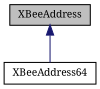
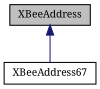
node "XBeeAddress64": label "XBeeAddress64" -> "XBeeAddress67"
